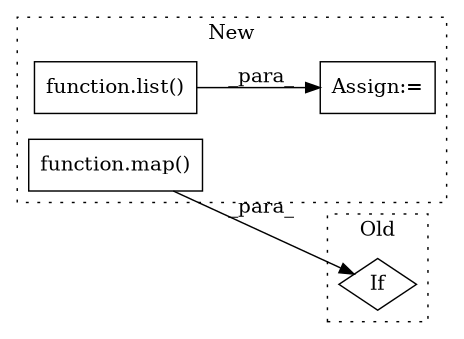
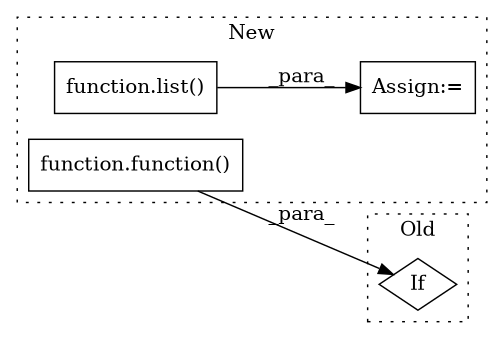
node "function.map()": label "function.map()" -> "function.function()"
